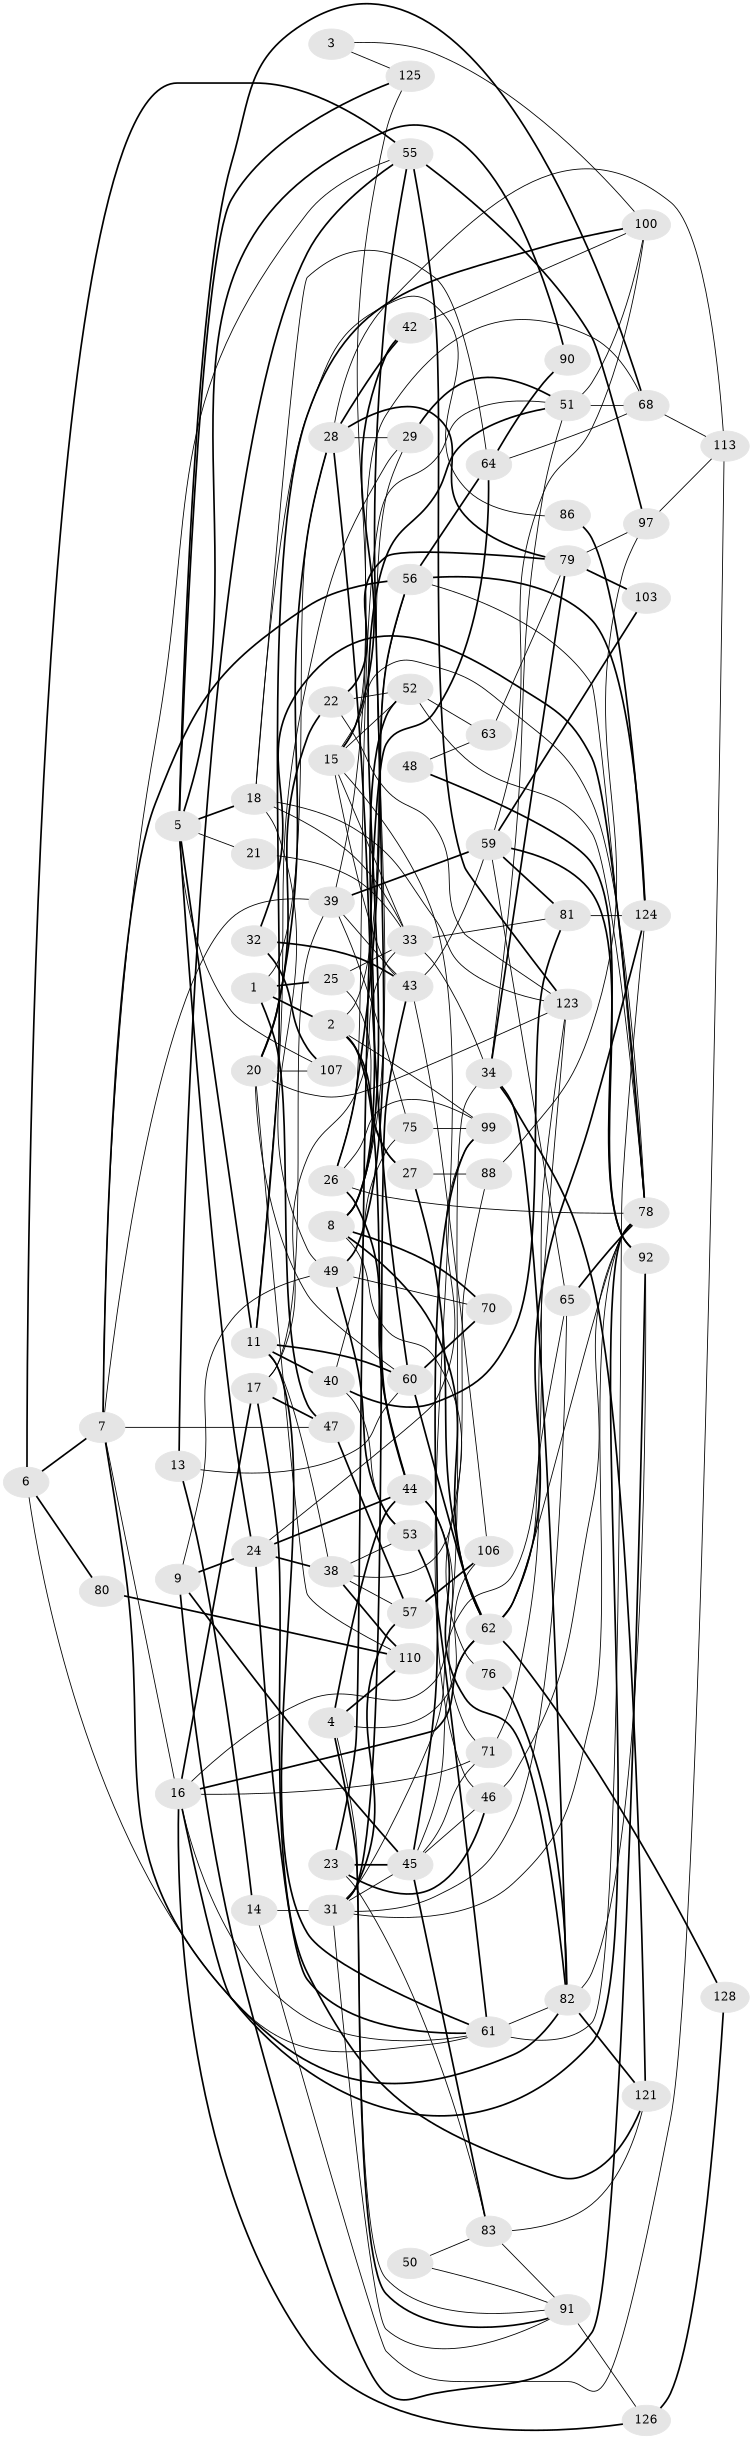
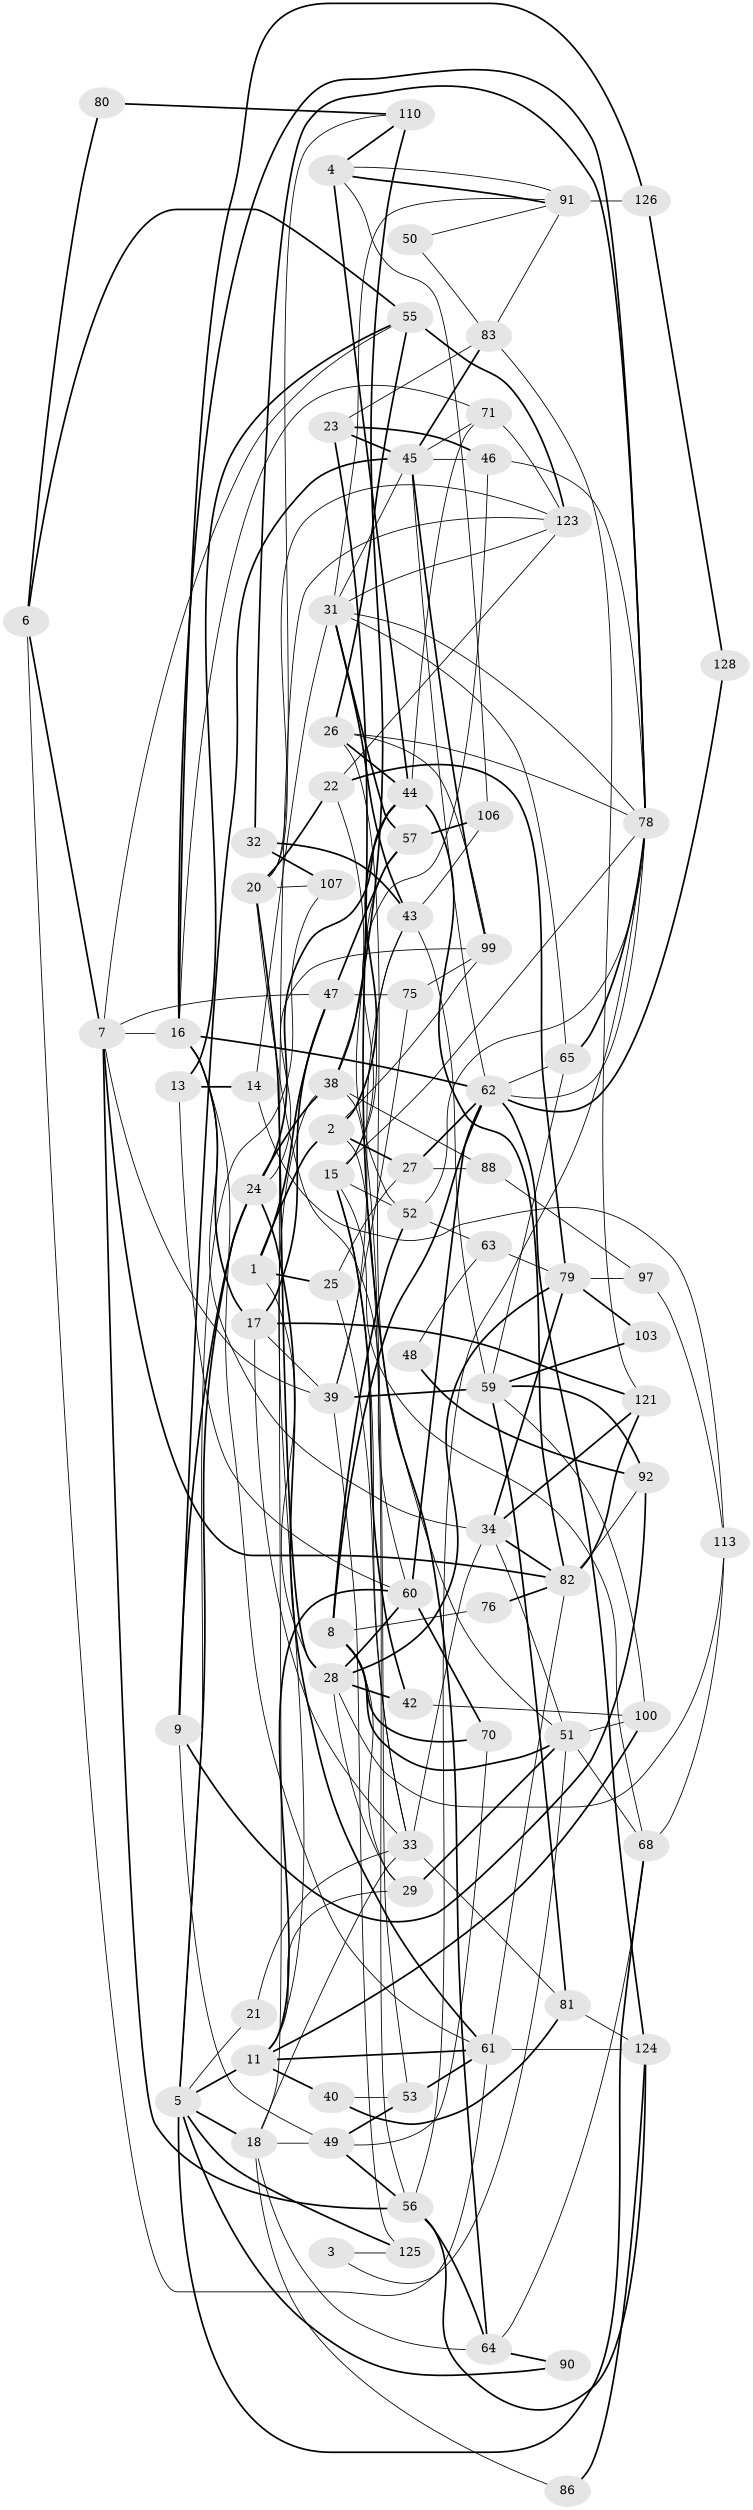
edge "3" -- "100": now "3" -- "51"
edge "55" -- "97": removed
edge "75" -- "40": now "75" -- "47"
